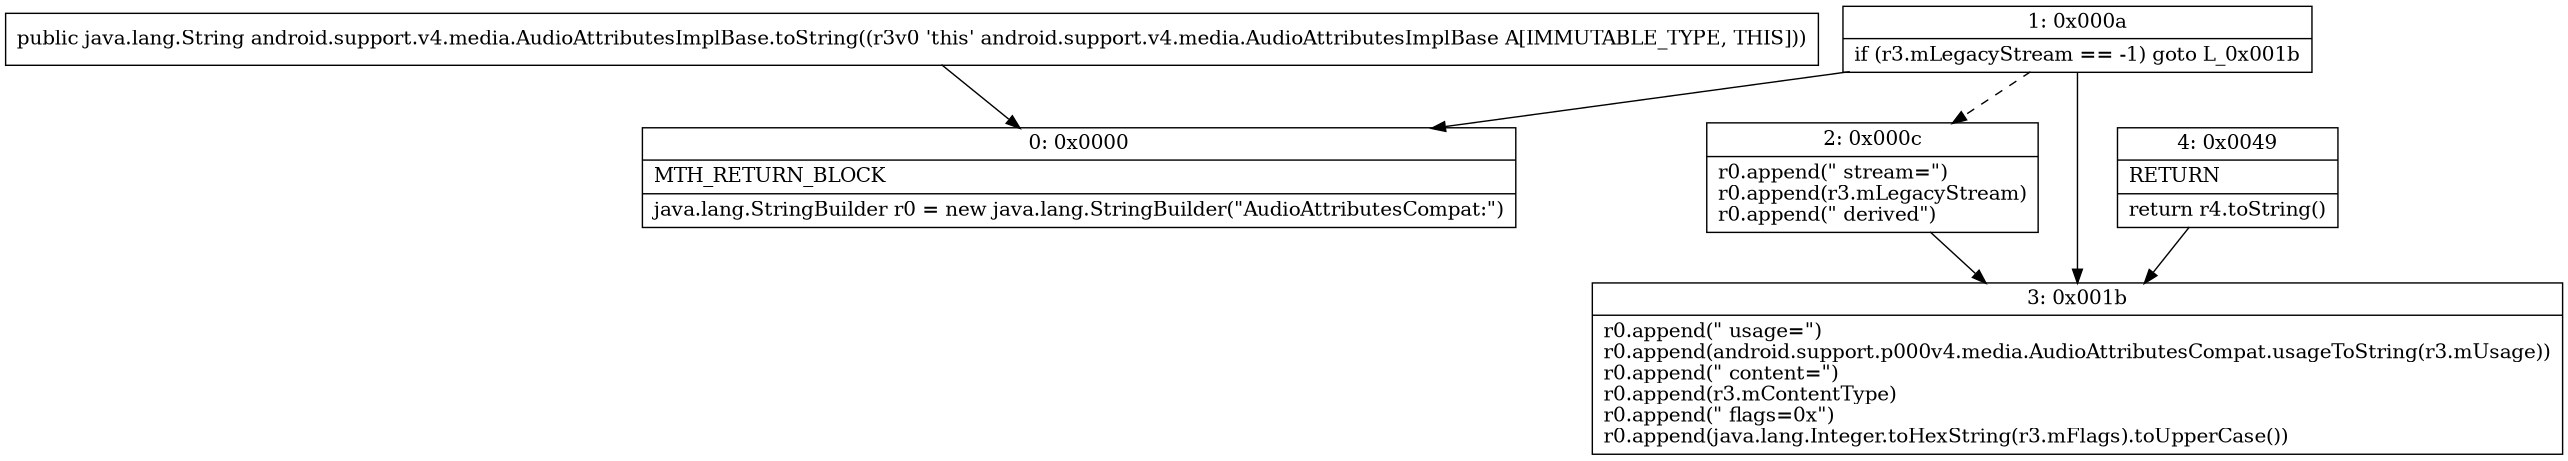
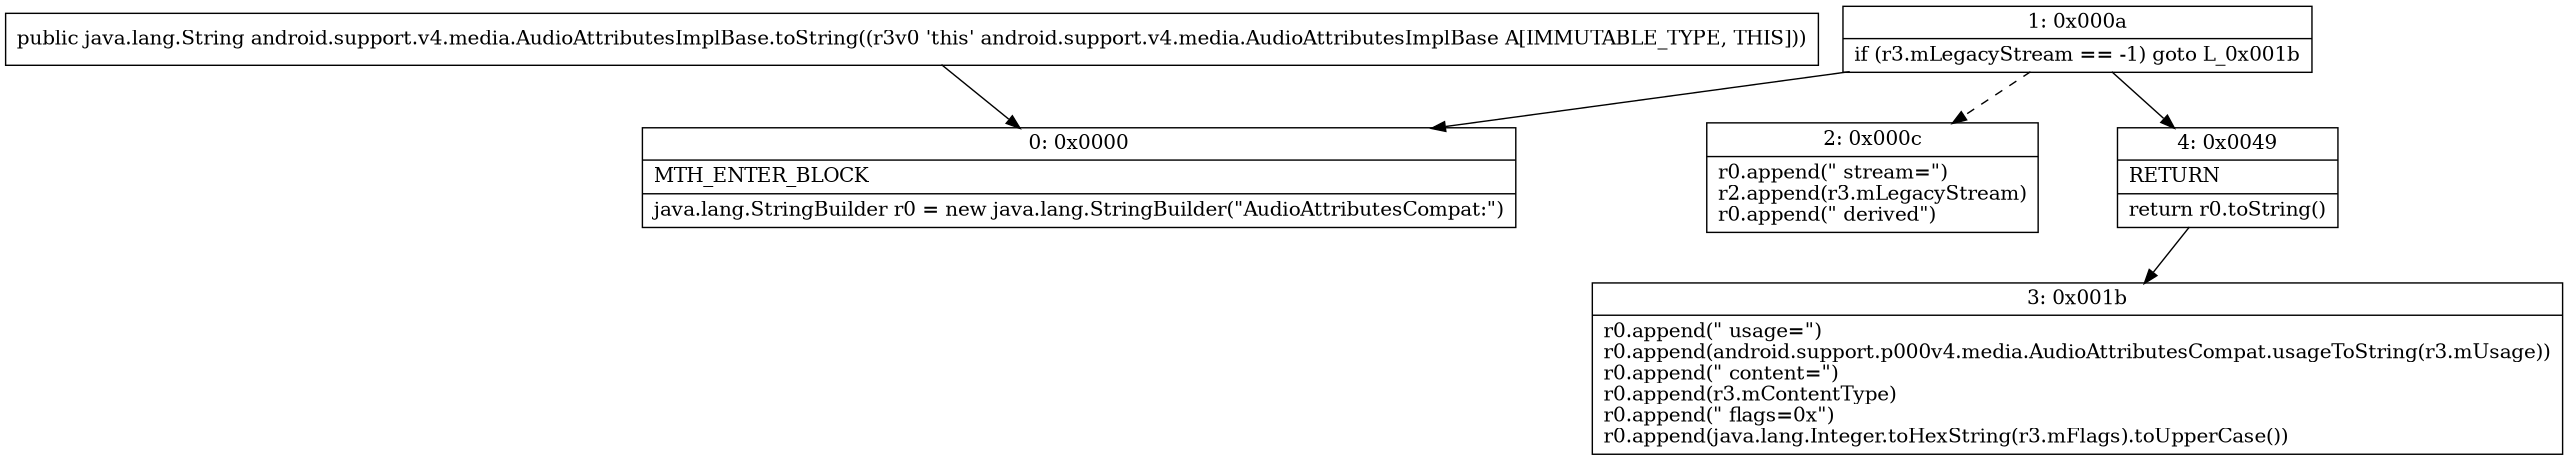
edge "1: 0x000a" -> "3: 0x001b": now "1: 0x000a" -> "4: 0x0049"
node "0: 0x0000": text "MTH_RETURN_BLOCK" -> "MTH_ENTER_BLOCK"
node "2: 0x000c": text "r0.append(r3.mLegacyStream)" -> "r2.append(r3.mLegacyStream)"
node "4: 0x0049": text "return r4.toString()" -> "return r0.toString()"
edge "2: 0x000c" -> "3: 0x001b": removed
